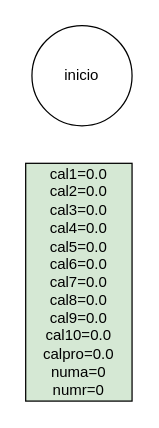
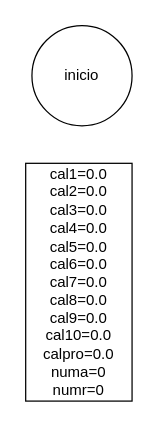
node "cal1=0.0 cal2=0.0 cal3=0.0 cal4=0.0 cal5=0.0 cal6=0.0 cal7=0.0 cal8=0.0 cal9=0.0 cal10=0.0 calpro=0.0 numa=0 numr=0": fillcolor #d5e8d4 -> #ffffff
